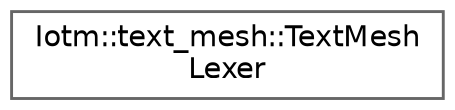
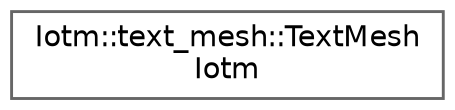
node "Iotm::text_mesh::TextMesh Lexer": label "Iotm::text_mesh::TextMesh Lexer" -> "Iotm::text_mesh::TextMesh Iotm"
